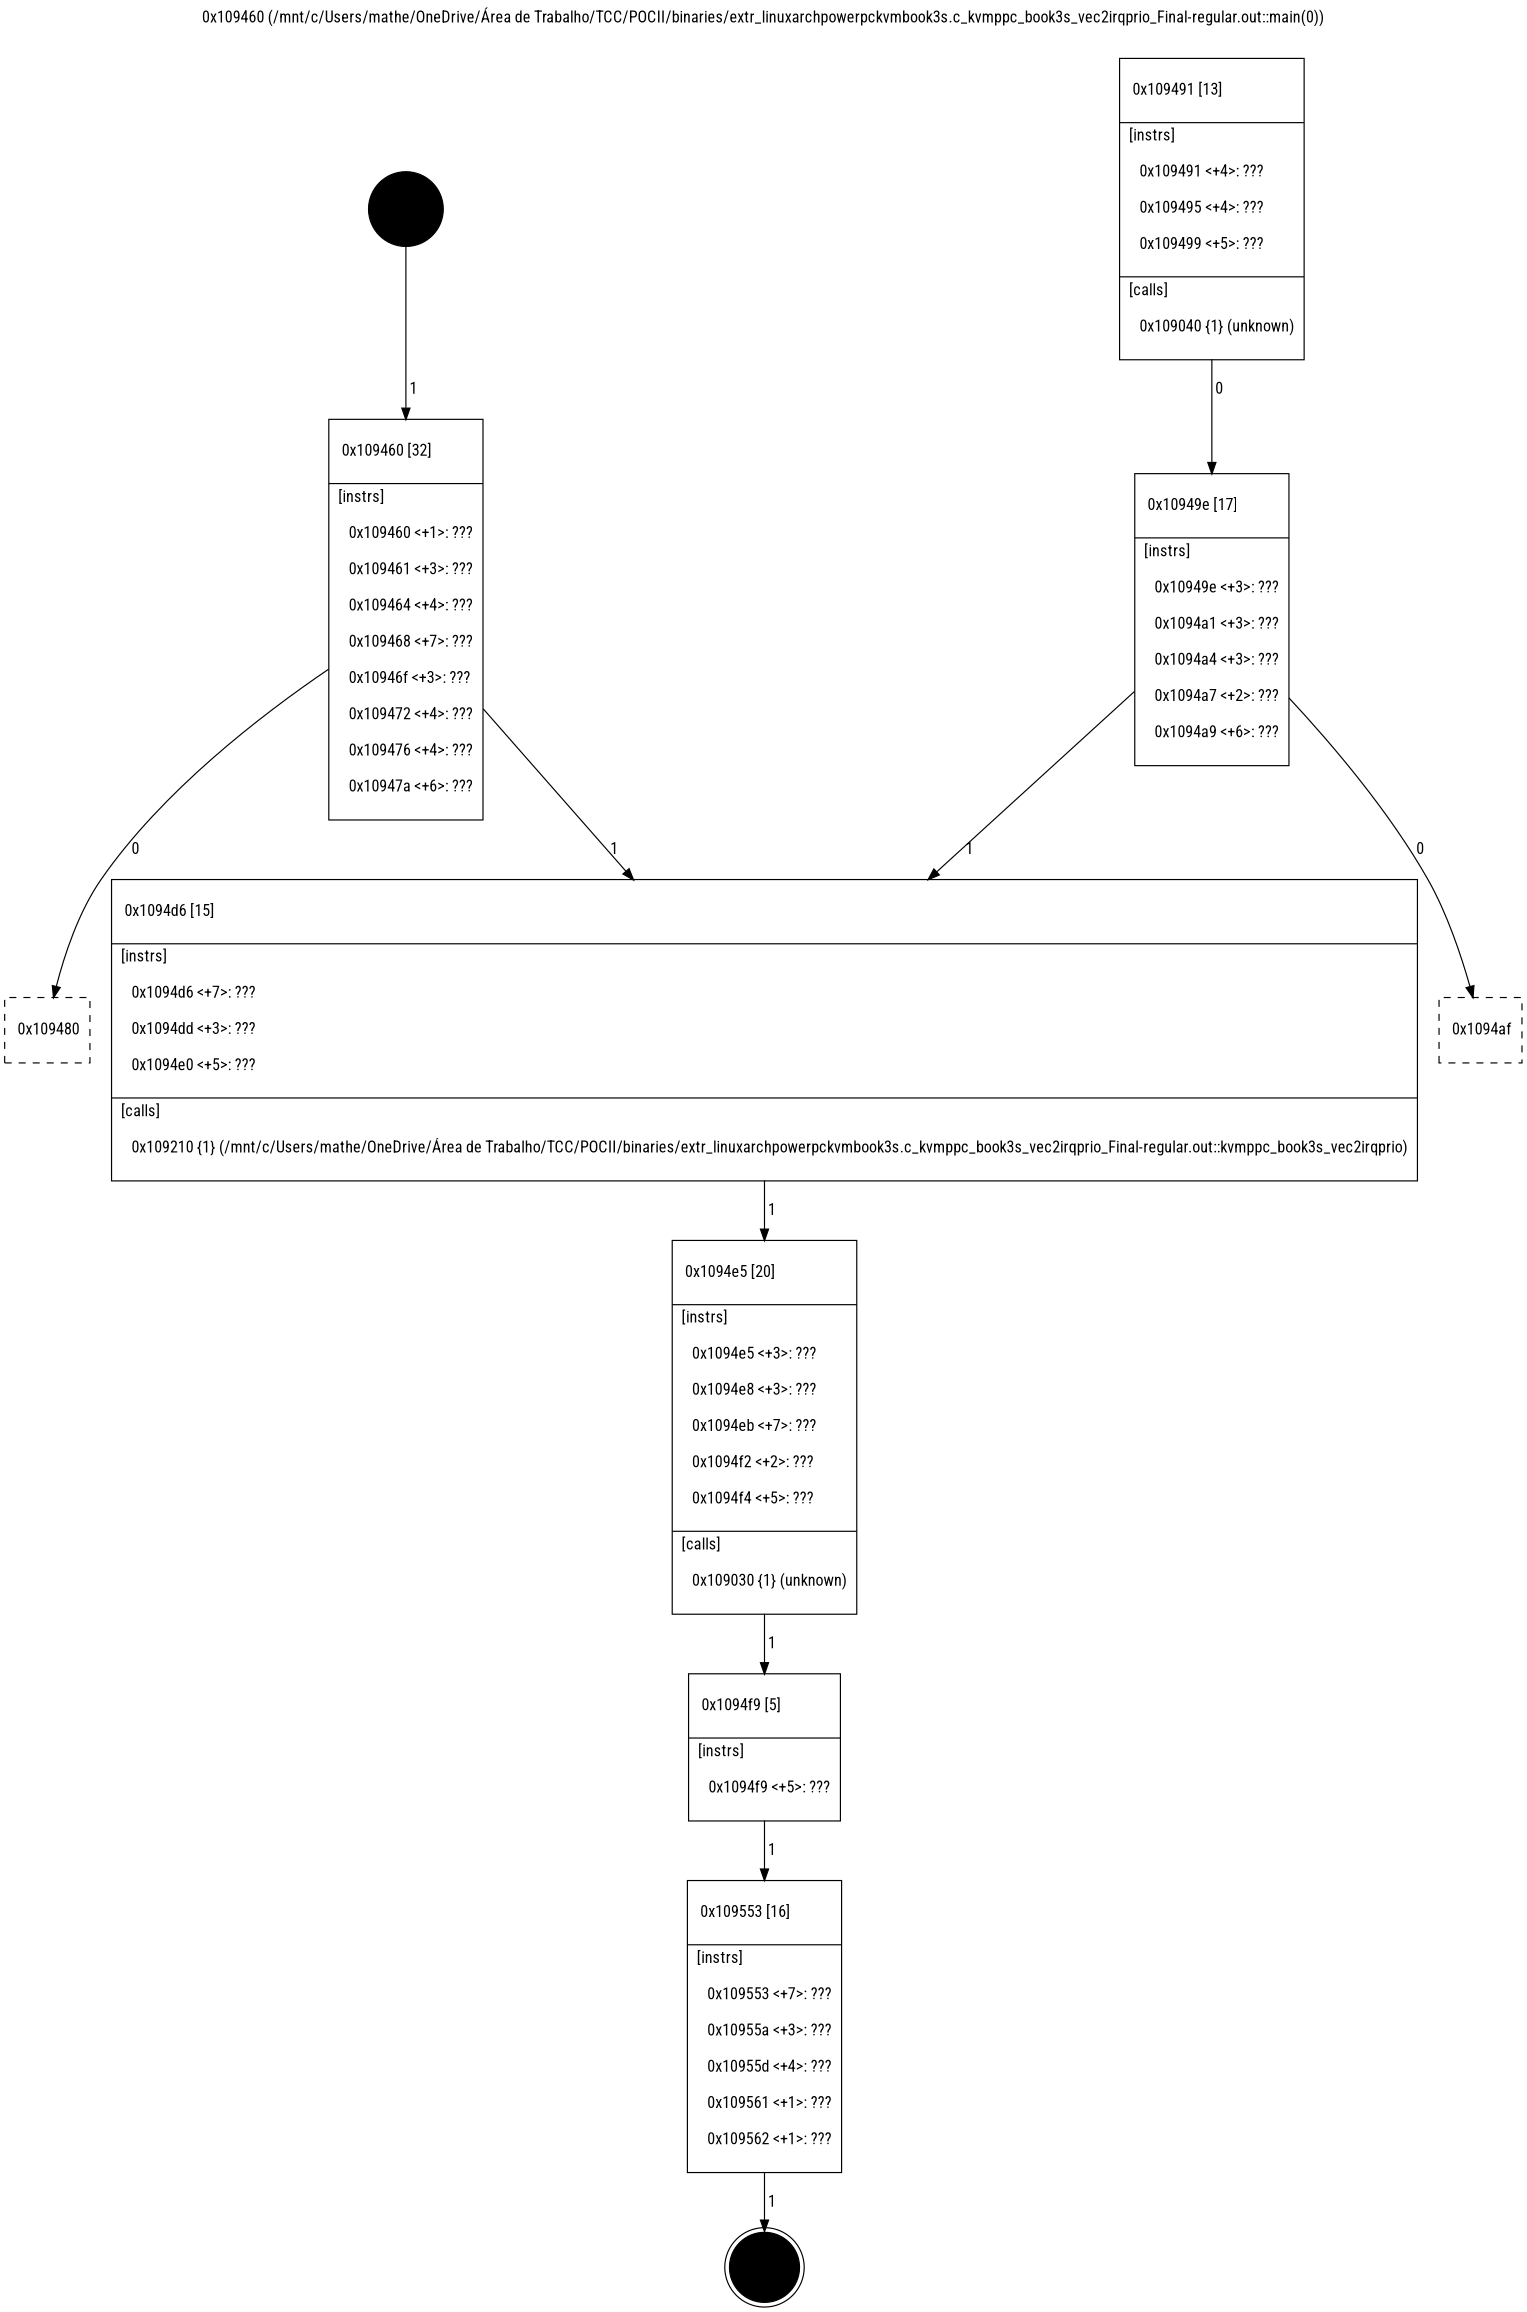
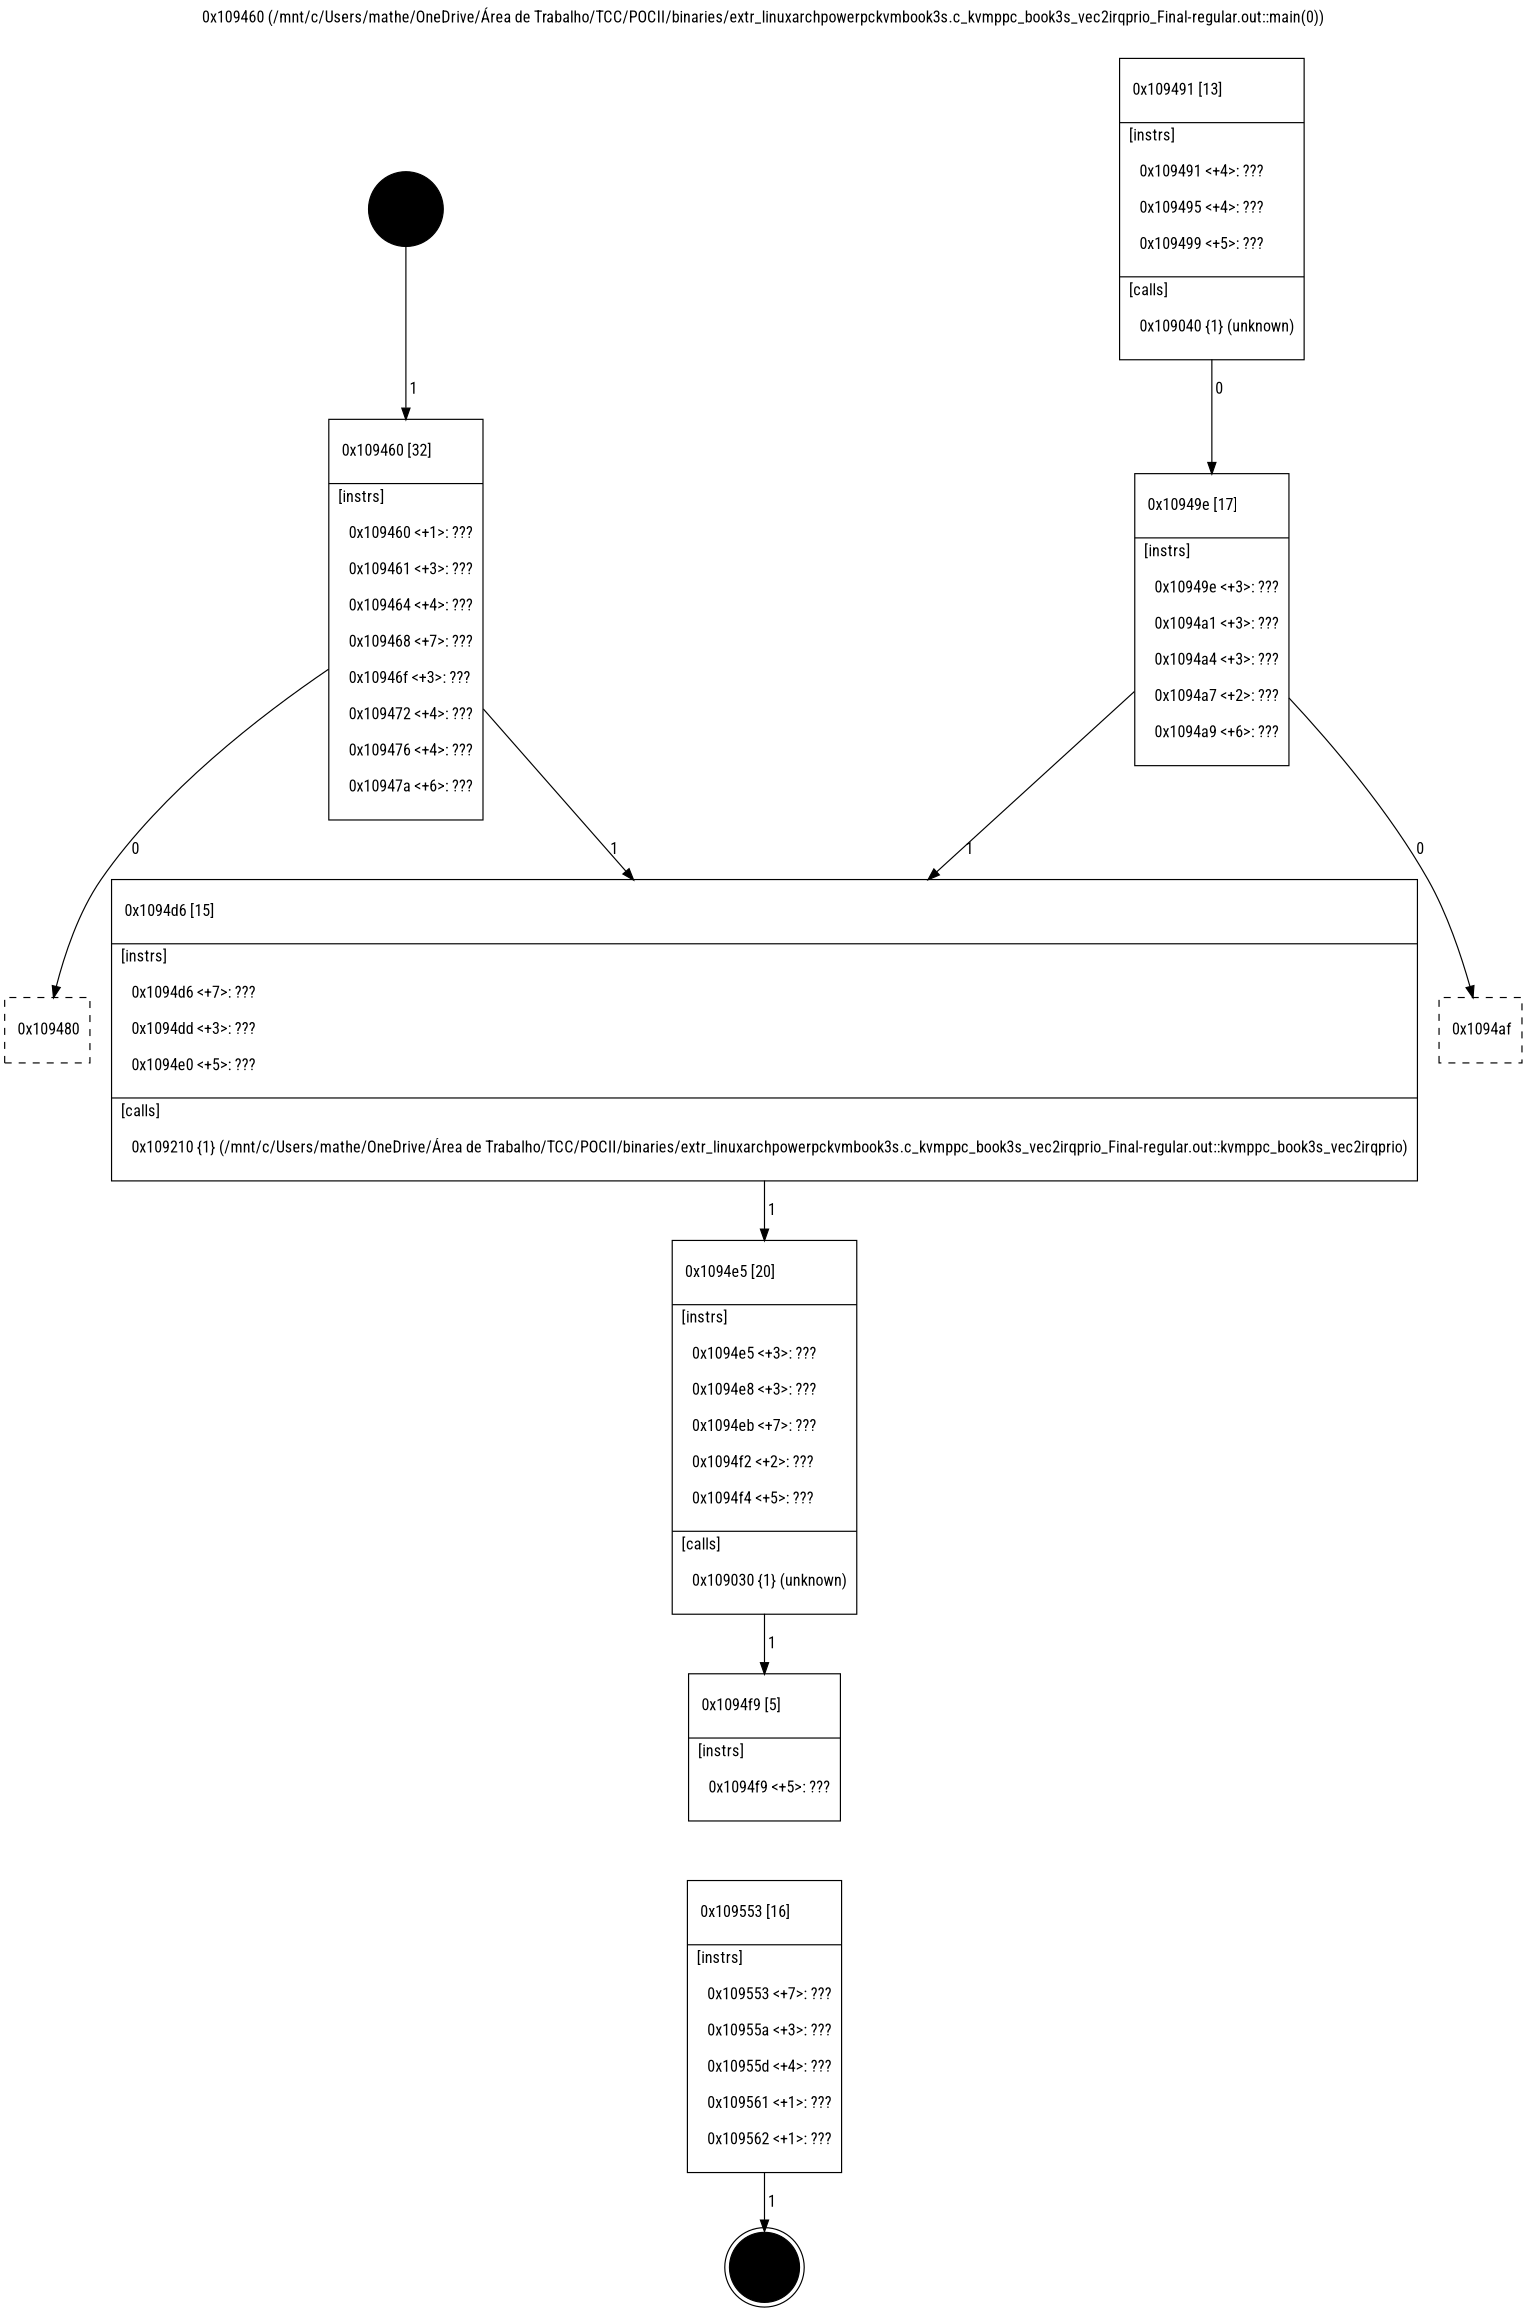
edge "0x1094f9 [5]" -> "0x109553 [16]": removed, label "1"
